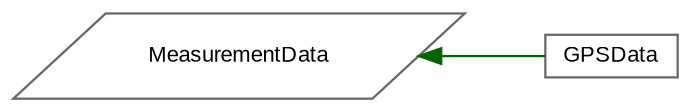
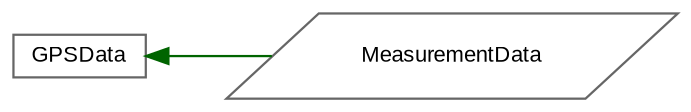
edge "GPSData" -> "MeasurementData": reversed
